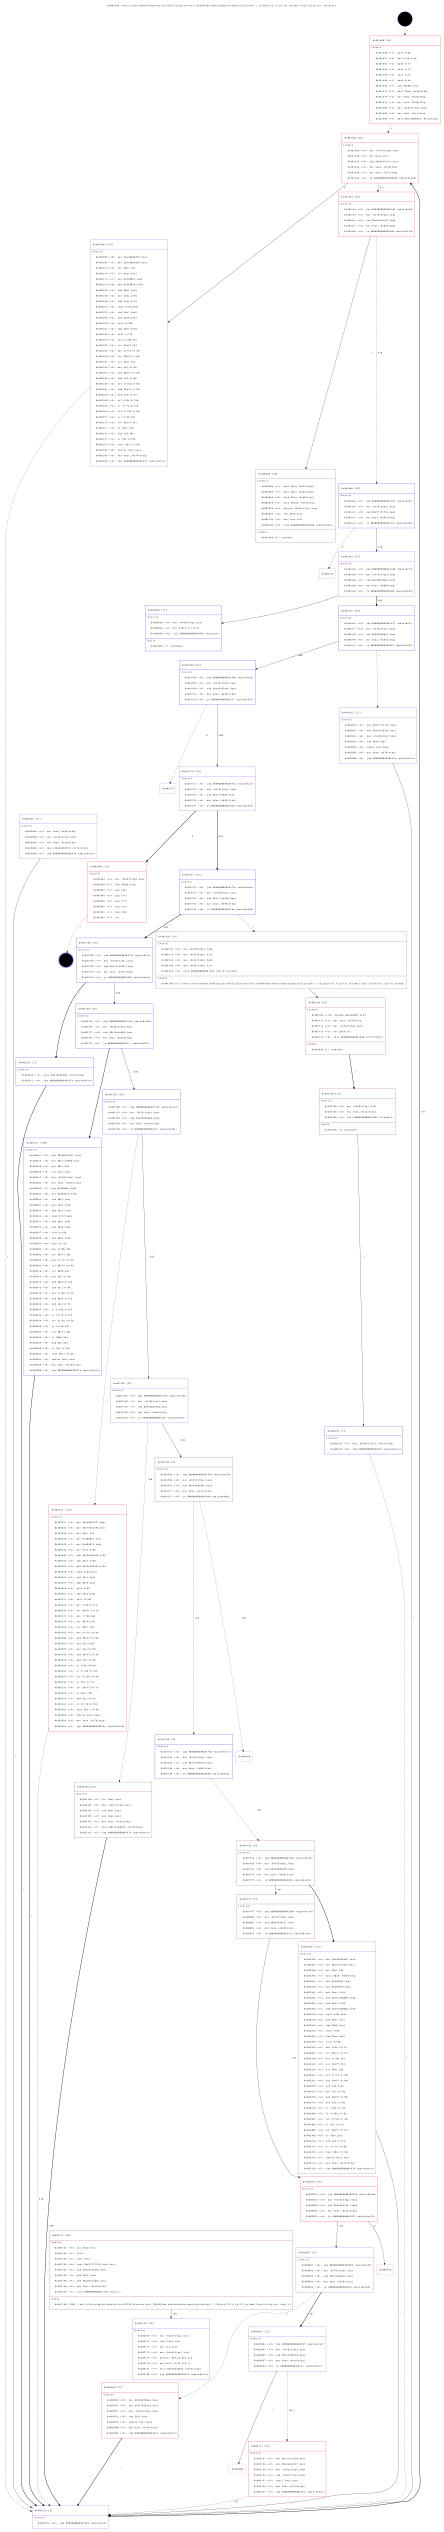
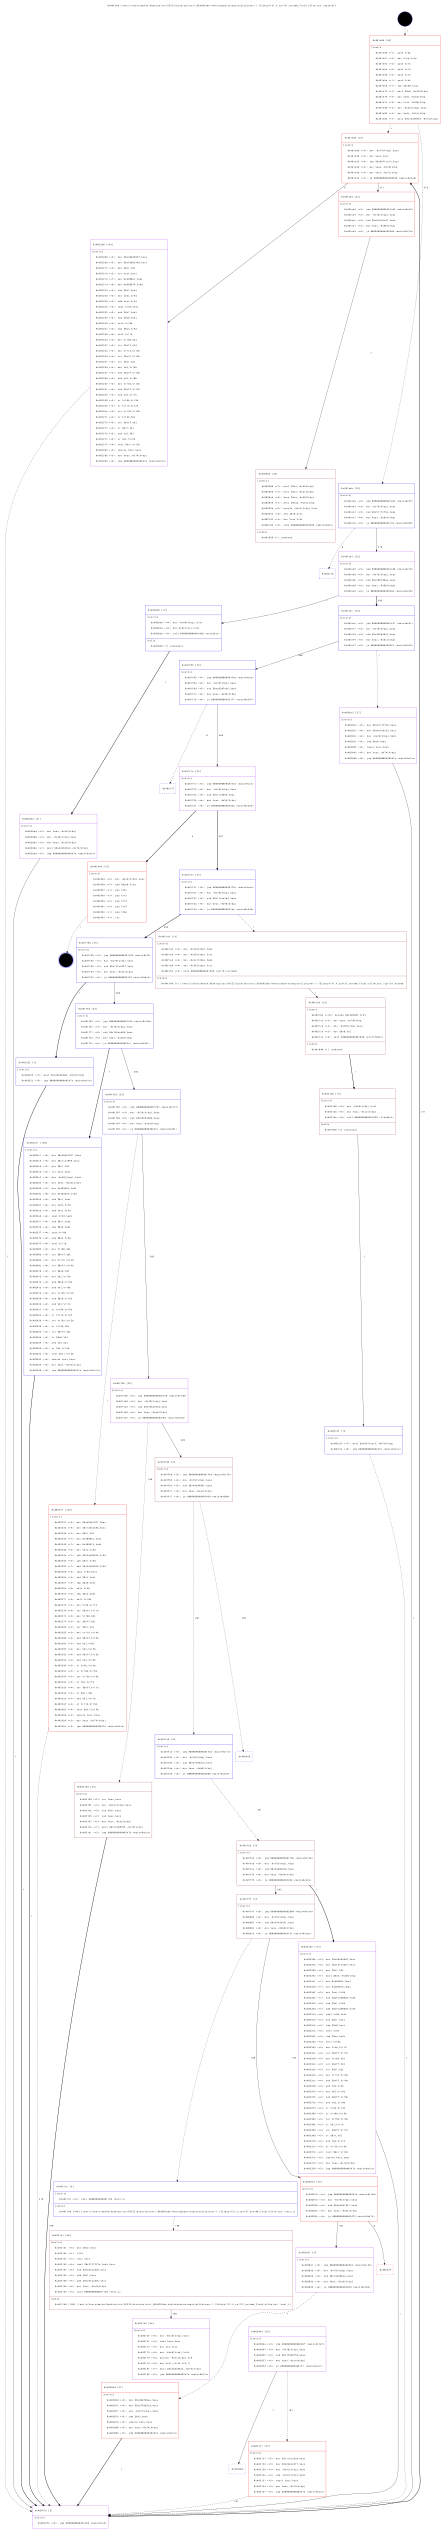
edge "0x401ea4 [22]" -> "0x401eba [25]": now "0x401e60 [45]" -> "0x401eba [25]"
edge "0x4020a0 [13]" -> "0x4020ad [21]": added, label "1"
node "0x40213c [5]": added
edge "0x402031 [25]" -> "0x40204a [25]": removed, label "101"
